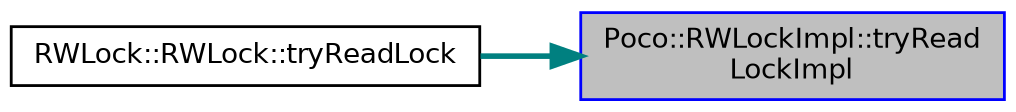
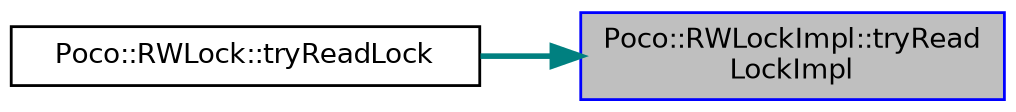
node "RWLock::RWLock::tryReadLock": label "RWLock::RWLock::tryReadLock" -> "Poco::RWLock::tryReadLock"
